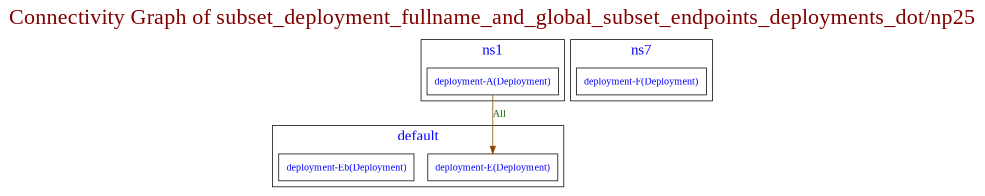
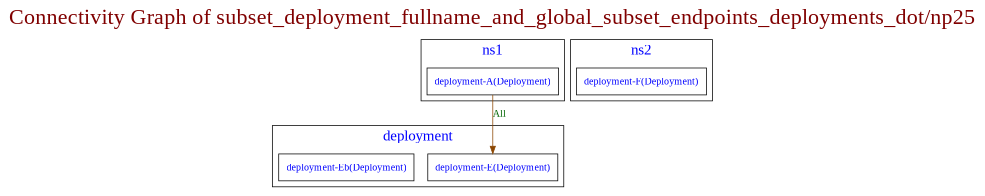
cluster "ns7": label "ns7" -> "ns2"
cluster "default": label "default" -> "deployment"
